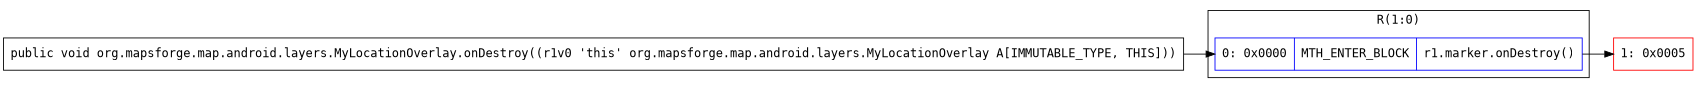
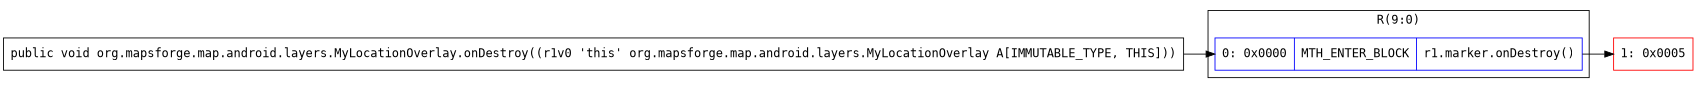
cluster "R(1:0)": label "R(1:0)" -> "R(9:0)"
